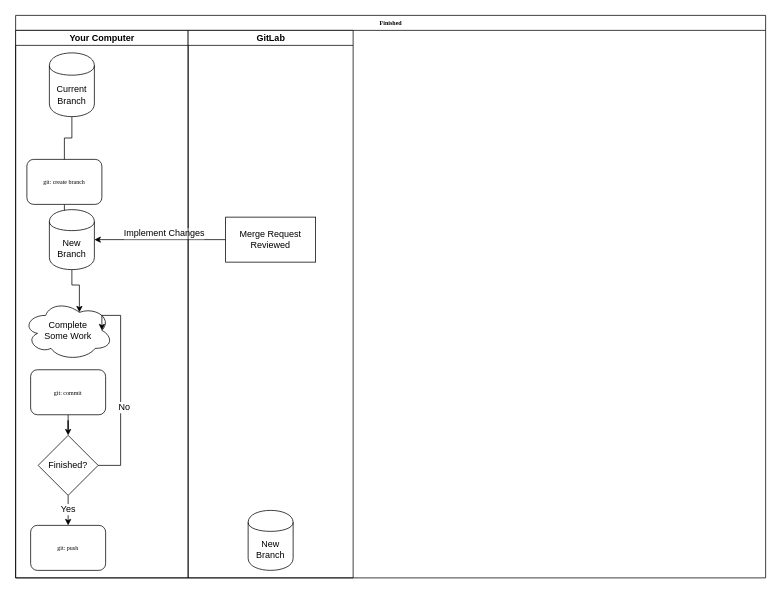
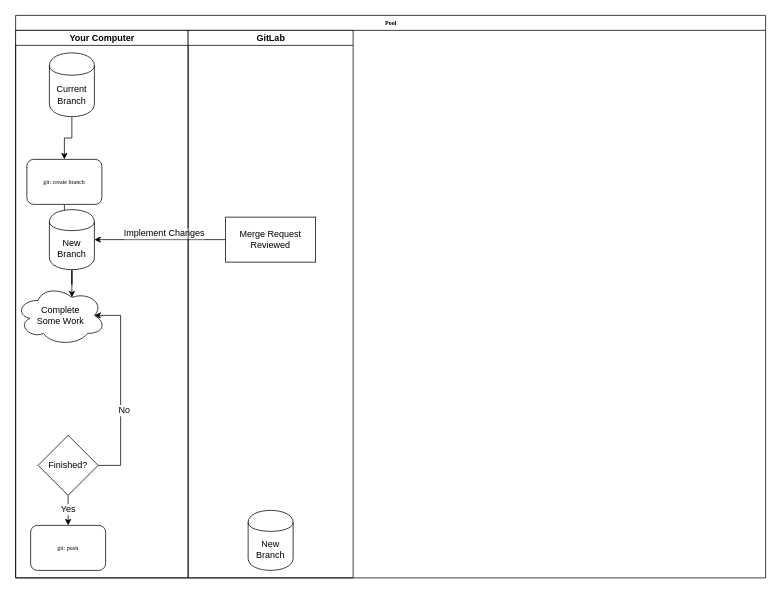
node "Finished": label "Finished" -> "Pool"
edge "Current Branch" -- "git: create branch": arrowhead none -> classic
node "Complete Some Work": moved (68, 330) -> (60, 315)
node "git: commit": removed
edge "git: commit" -> "Finished?": removed
